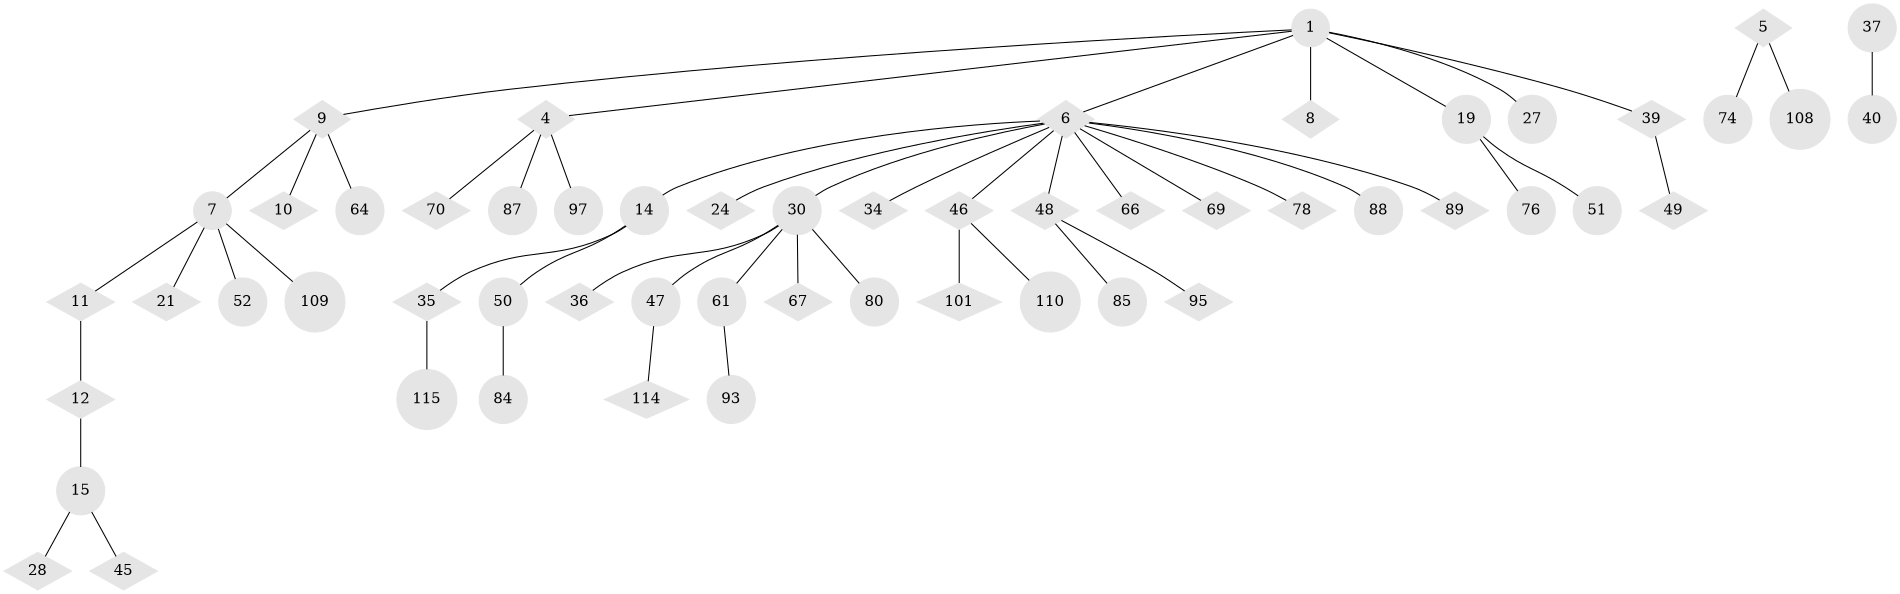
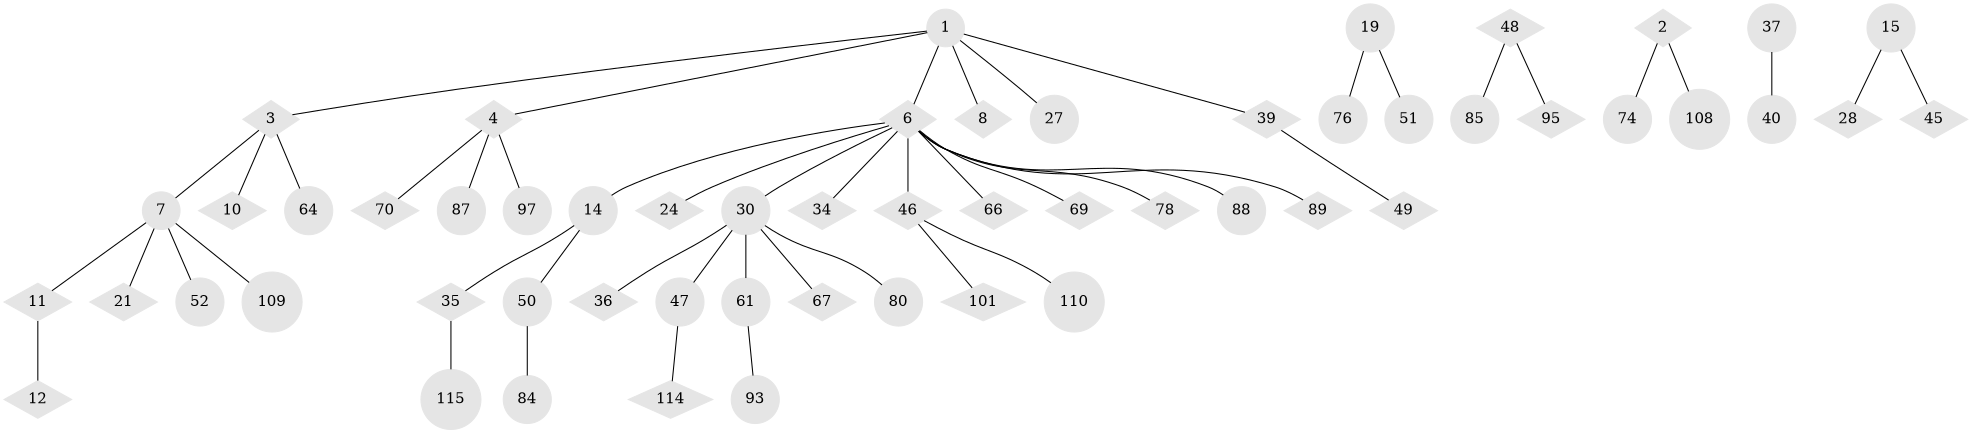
node "5": label "5" -> "2"
edge "1" -- "19": removed
node "9": label "9" -> "3"
edge "6" -- "48": removed
edge "12" -- "15": removed
